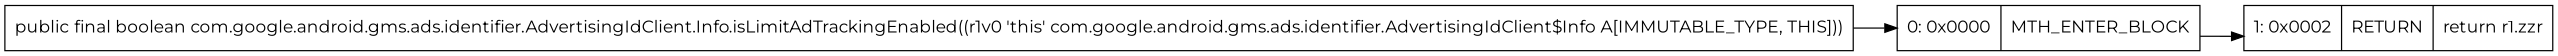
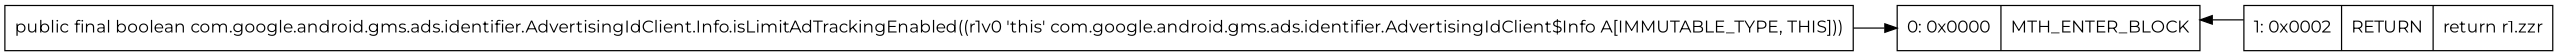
edge "0: 0x0000" -> "1: 0x0002": reversed
